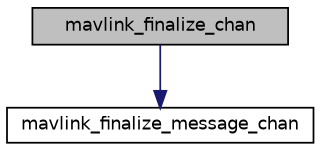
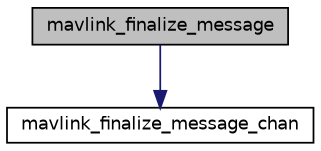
node "mavlink_finalize_chan": label "mavlink_finalize_chan" -> "mavlink_finalize_message"
